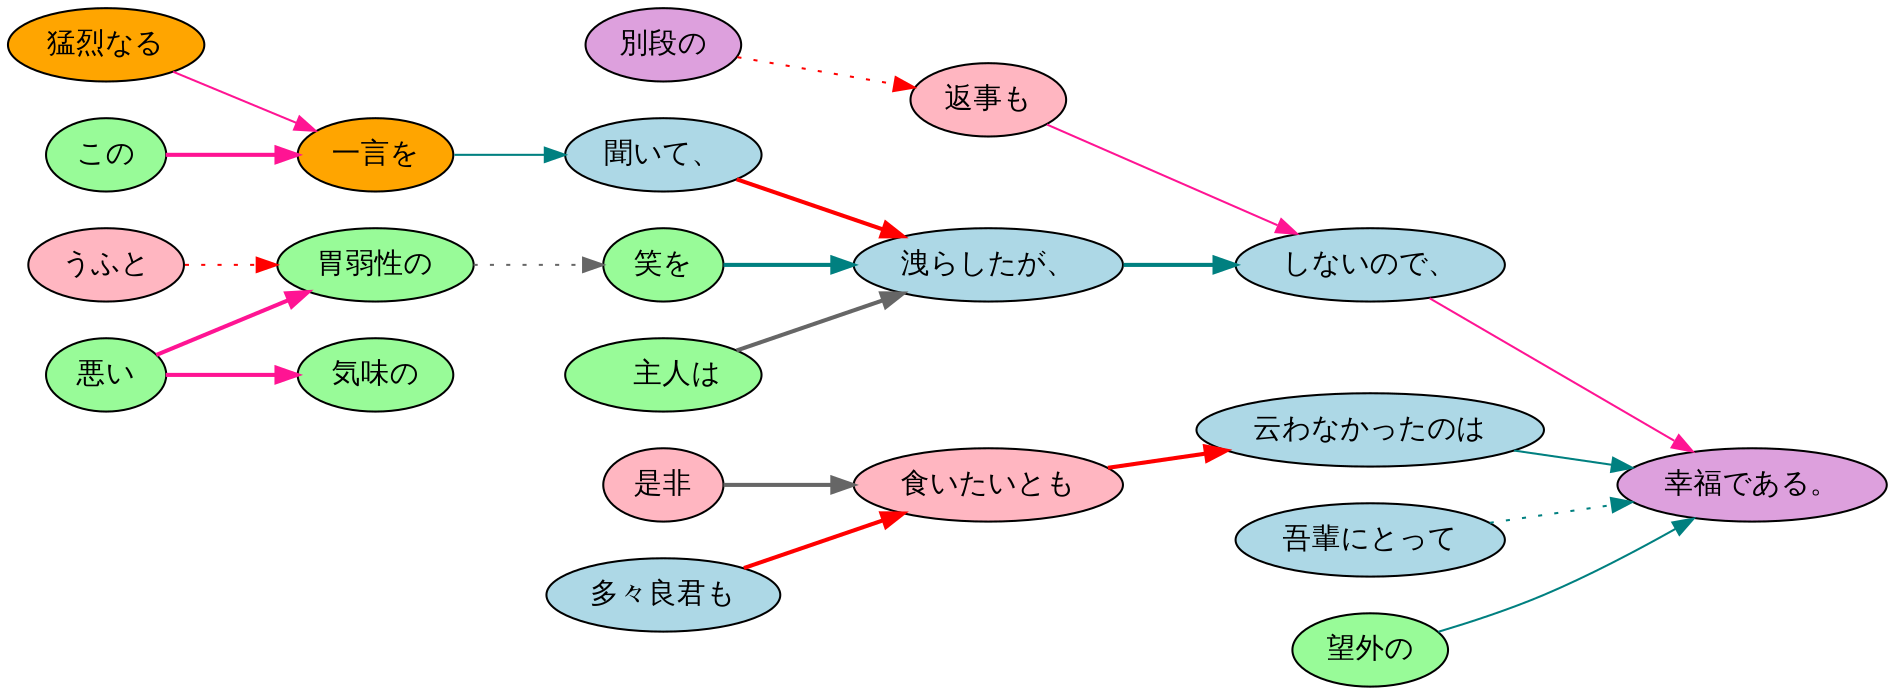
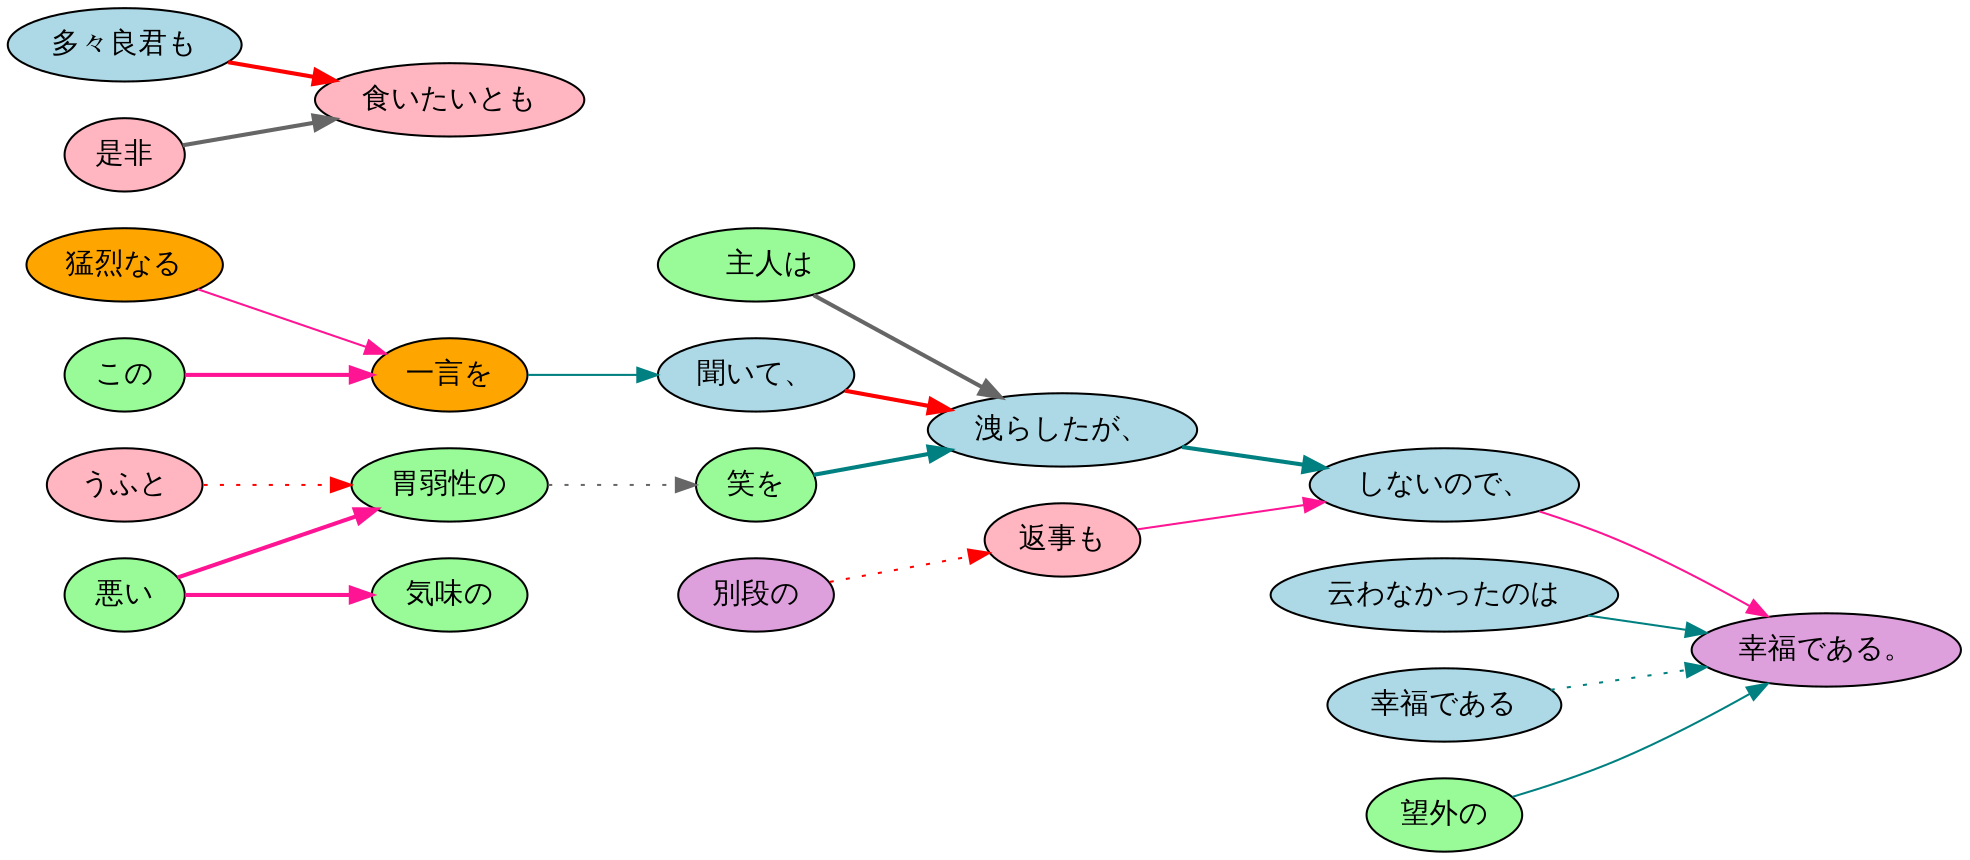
edge "食いたいとも" -> "云わなかったのは": removed
node "吾輩にとって": label "吾輩にとって" -> "幸福である"
